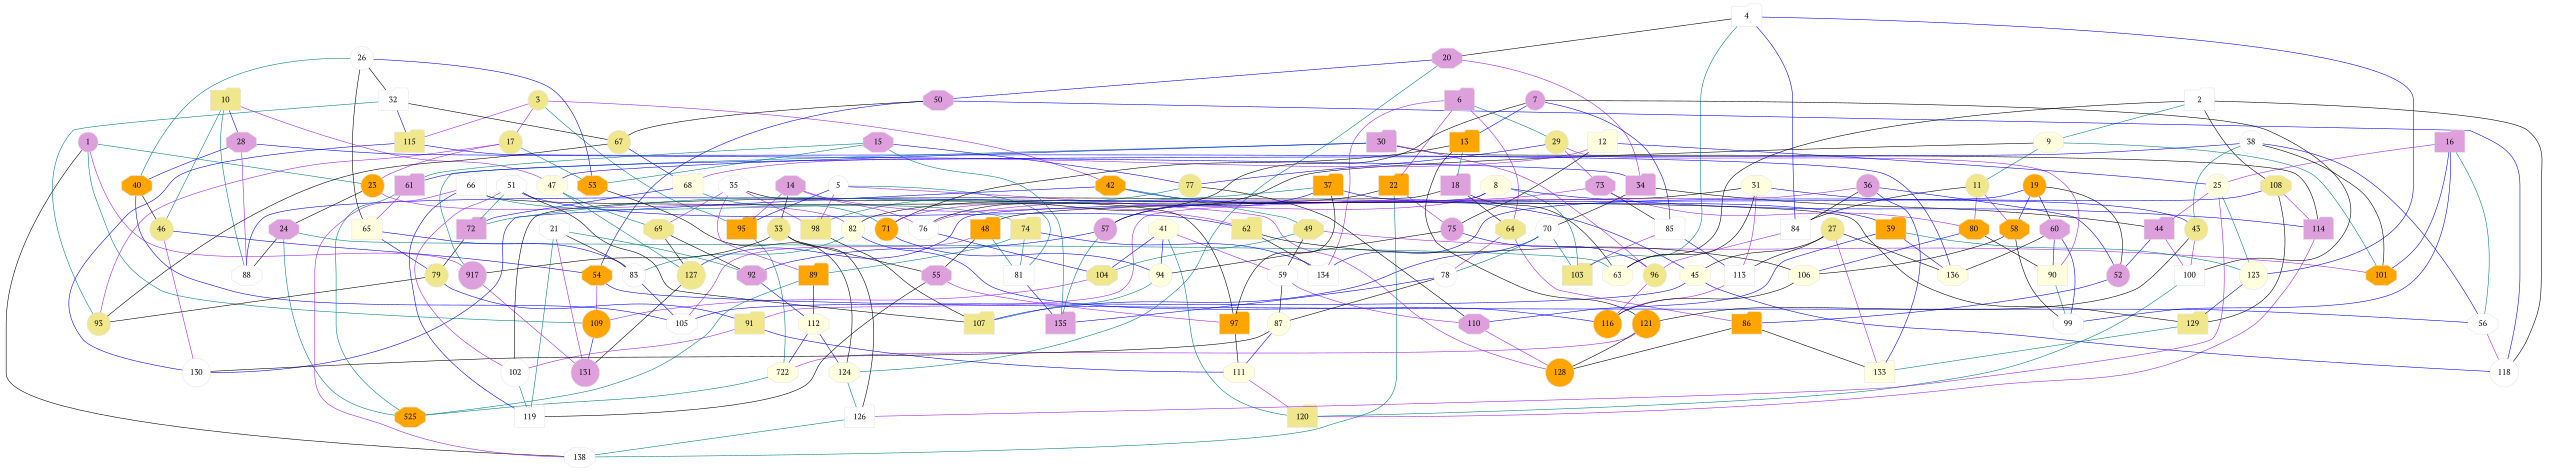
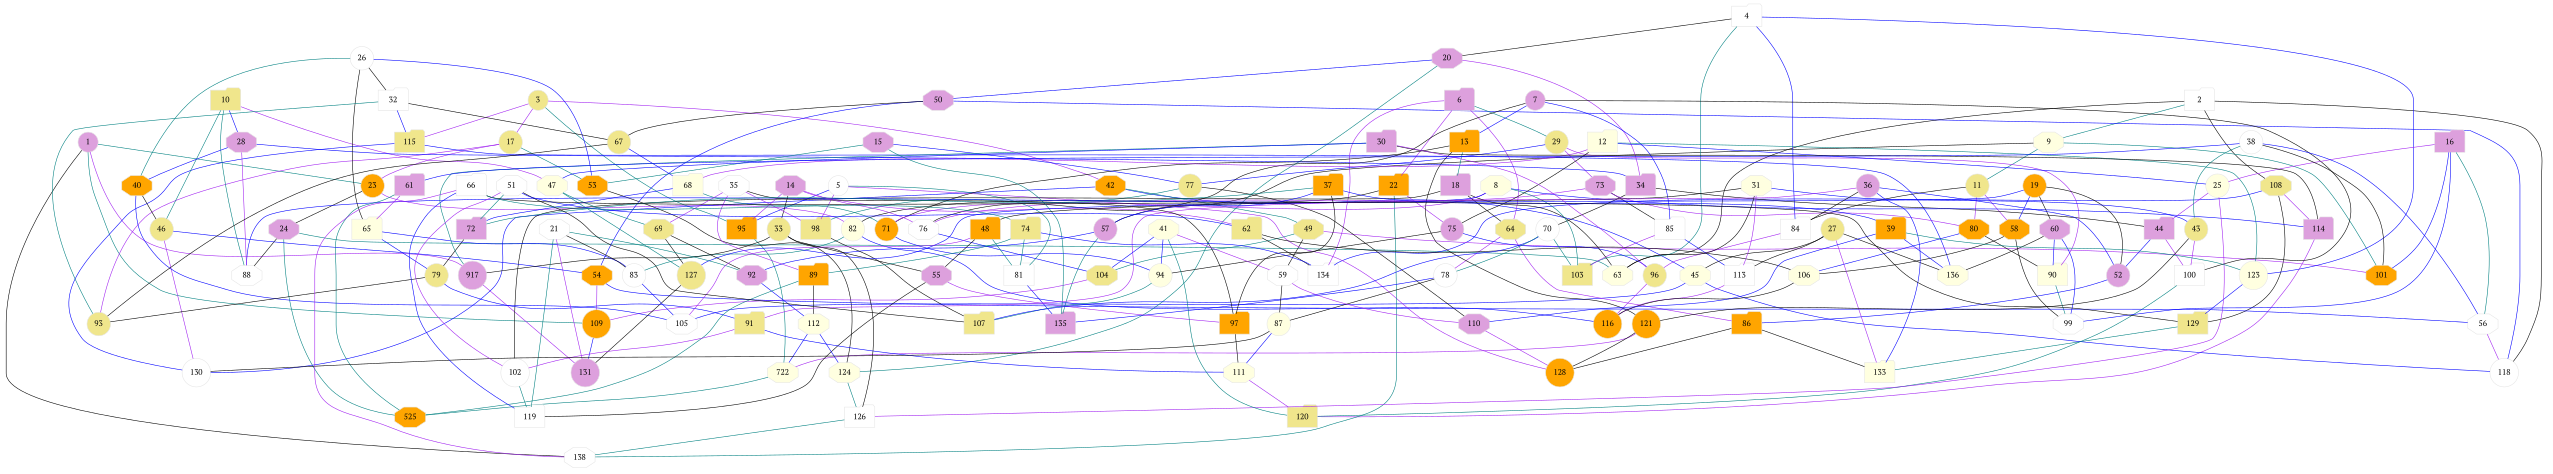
edge "15" -- "61": removed
edge "25" -- "123": now "12" -- "123"
